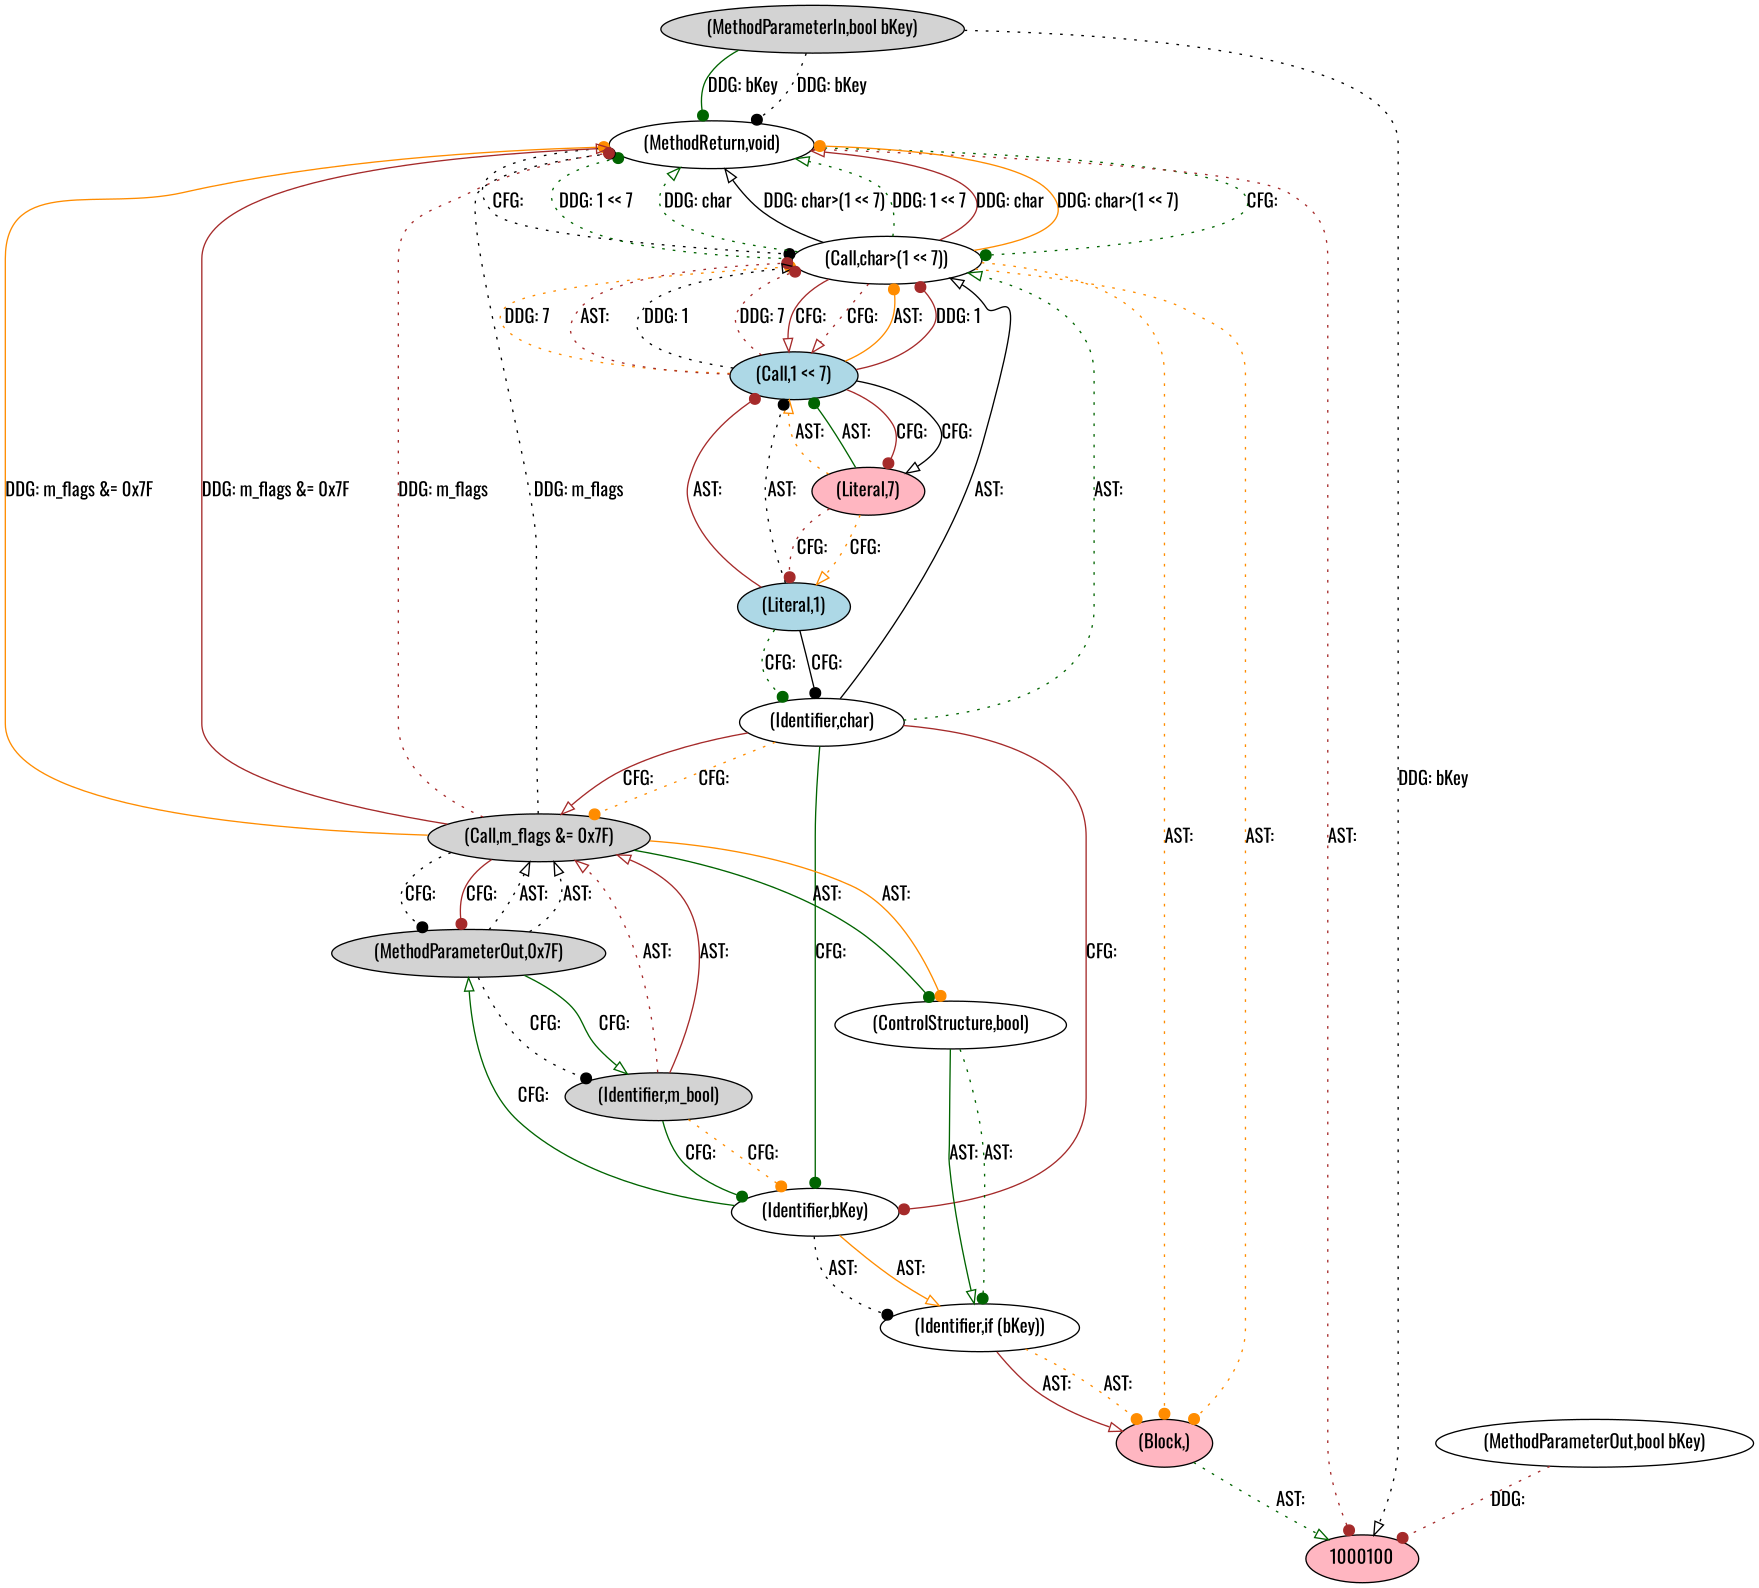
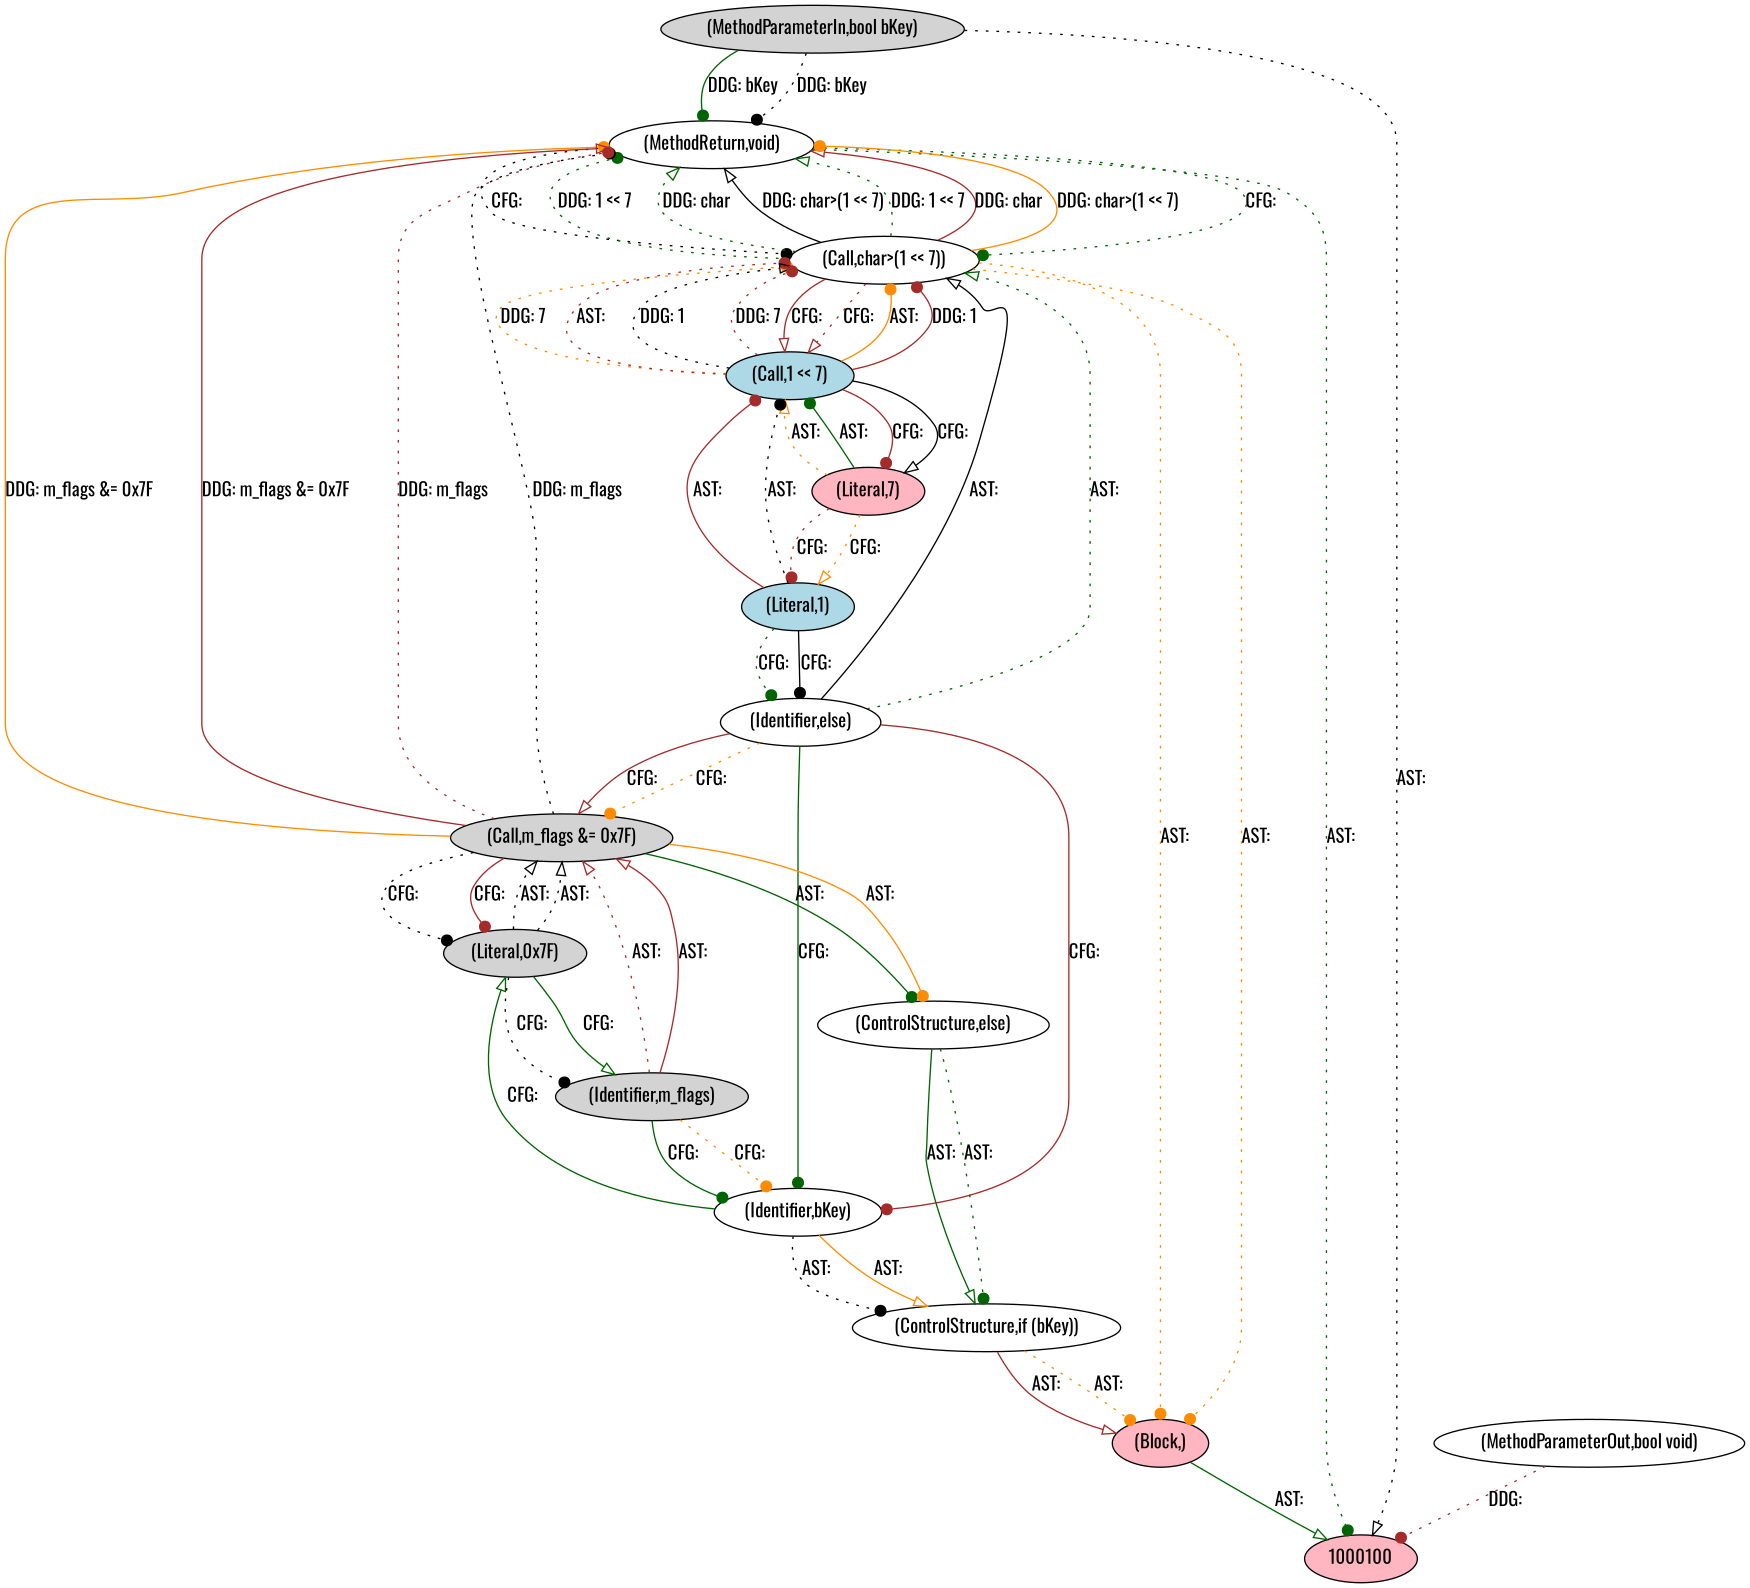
edge "(MethodReturn,void)" -> "1000100": color brown -> darkgreen
node "(Identifier,char)": label "(Identifier,char)" -> "(Identifier,else)"
edge "(MethodParameterIn,bool bKey)" -> "1000100": label "DDG: bKey" -> "AST: "
node "(MethodParameterOut,0x7F)": label "(MethodParameterOut,0x7F)" -> "(Literal,0x7F)"
node "(ControlStructure,bool)": label "(ControlStructure,bool)" -> "(ControlStructure,else)"
node "(Identifier,m_bool)": label "(Identifier,m_bool)" -> "(Identifier,m_flags)"
node "(Identifier,if (bKey))": label "(Identifier,if (bKey))" -> "(ControlStructure,if (bKey))"
node "(MethodParameterOut,bool bKey)": label "(MethodParameterOut,bool bKey)" -> "(MethodParameterOut,bool void)"
edge "(Block,)" -> "1000100": style dotted -> solid
